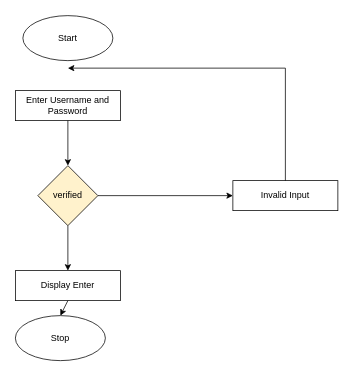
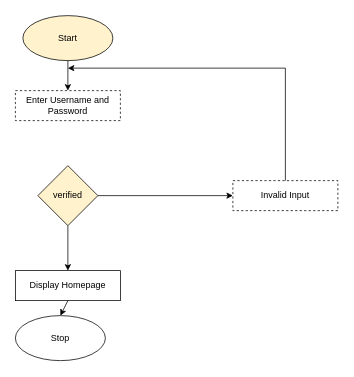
node "Start": fillcolor #ffffff -> #fff2cc
edge "Start" -> "Enter Username and Password": added
node "Enter Username and Password": style solid -> dashed
edge "Enter Username and Password" -> "verified": removed
node "Invalid Input": style solid -> dashed
node "Display Enter": label "Display Enter" -> "Display Homepage"
